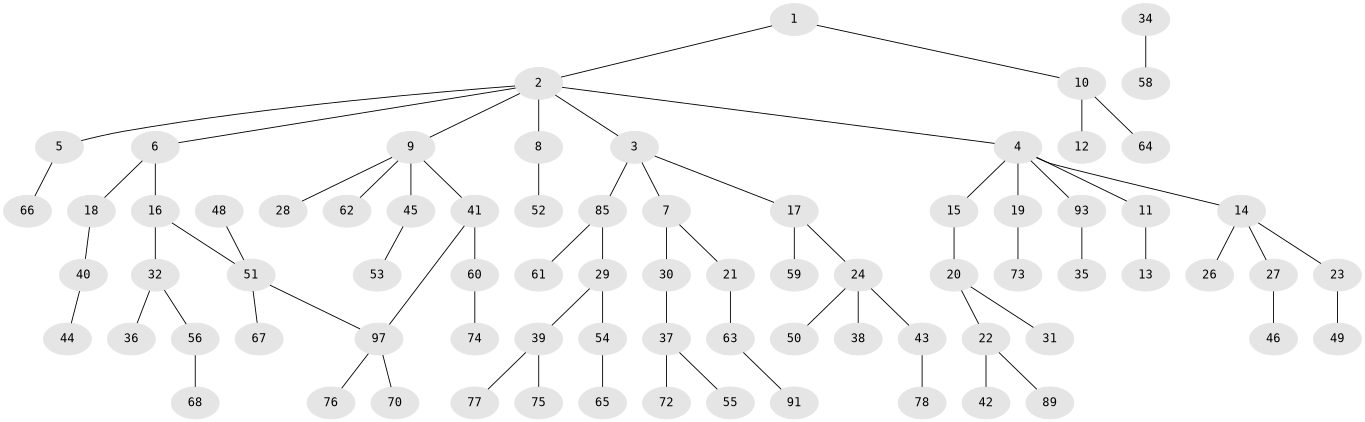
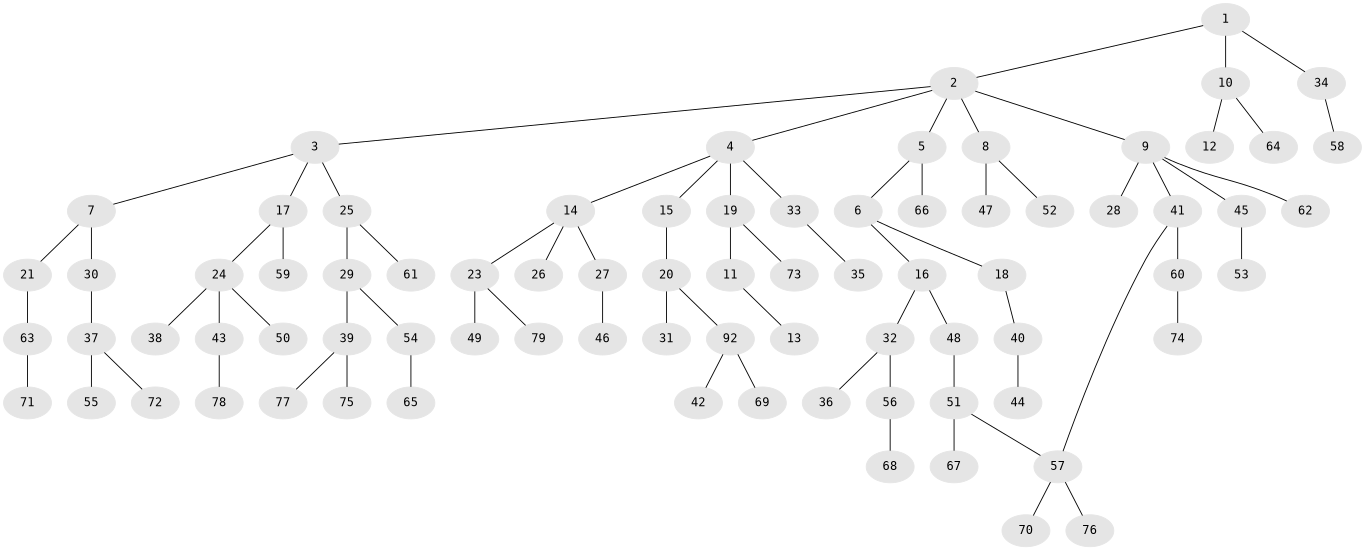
edge "1" -- "34": added
edge "2" -- "6": now "5" -- "6"
edge "4" -- "11": now "19" -- "11"
node "85": label "85" -> "25"
node "47": added
node "93": label "93" -> "33"
edge "16" -- "51": now "16" -- "48"
node "97": label "97" -> "57"
node "79": added
node "22": label "22" -> "92"
node "91": label "91" -> "71"
node "89": label "89" -> "69"
